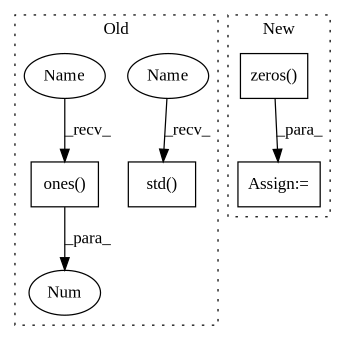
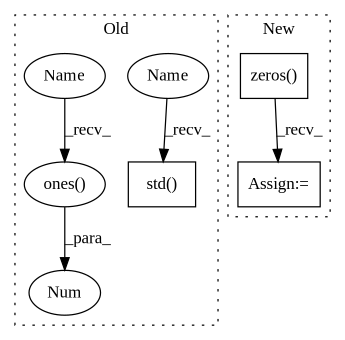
edge "zeros()" -> "Assign:=": label "_para_" -> "_recv_"
node "ones()": shape box -> ellipse
